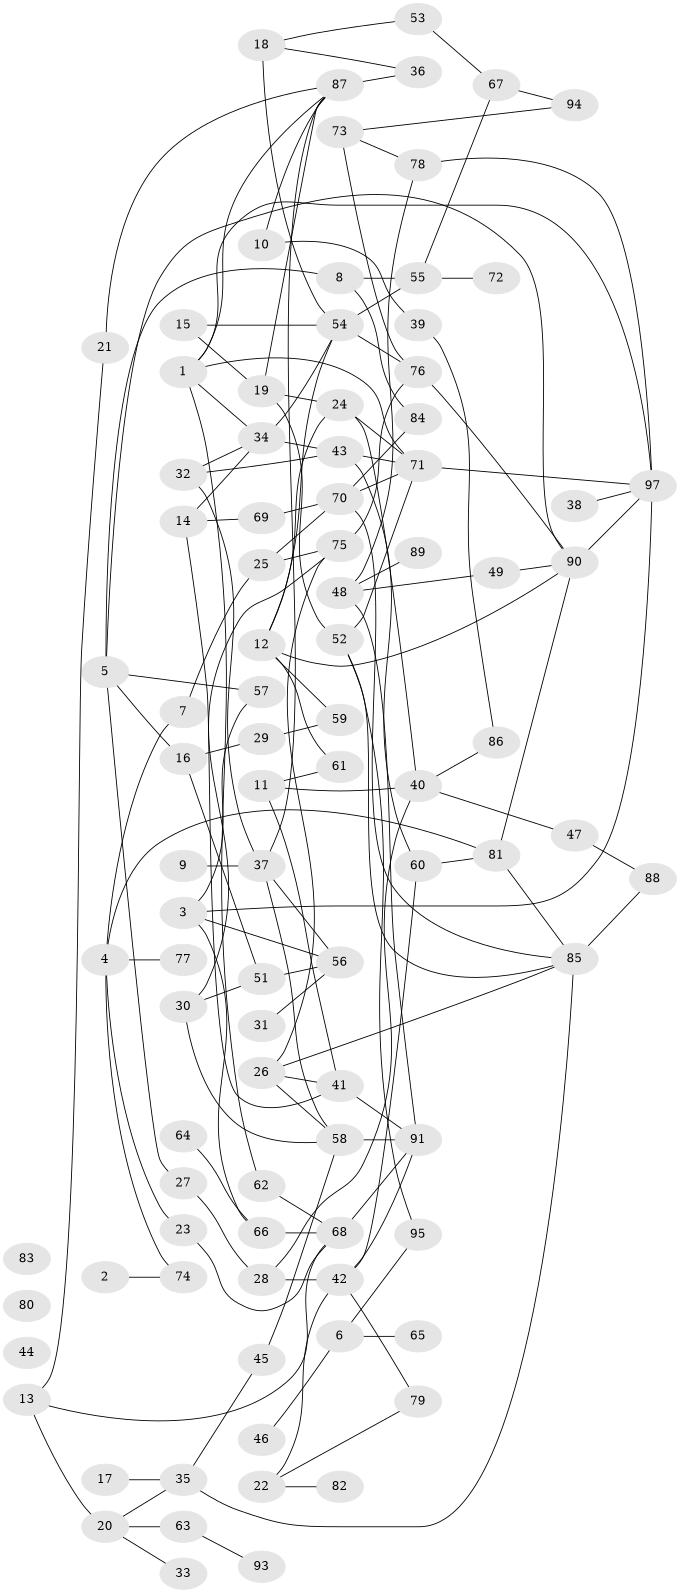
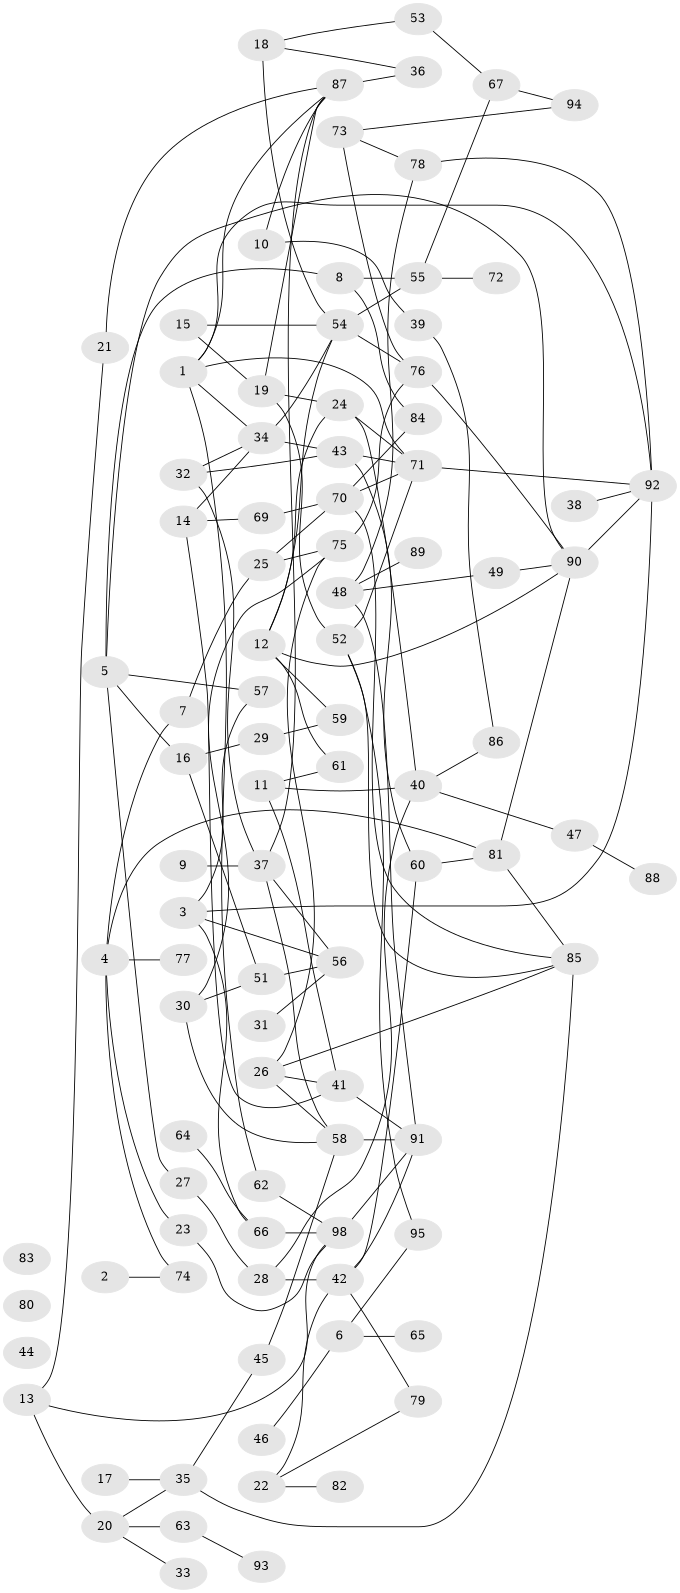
node "97": label "97" -> "92"
edge "88" -- "85": removed
node "68": label "68" -> "98"
